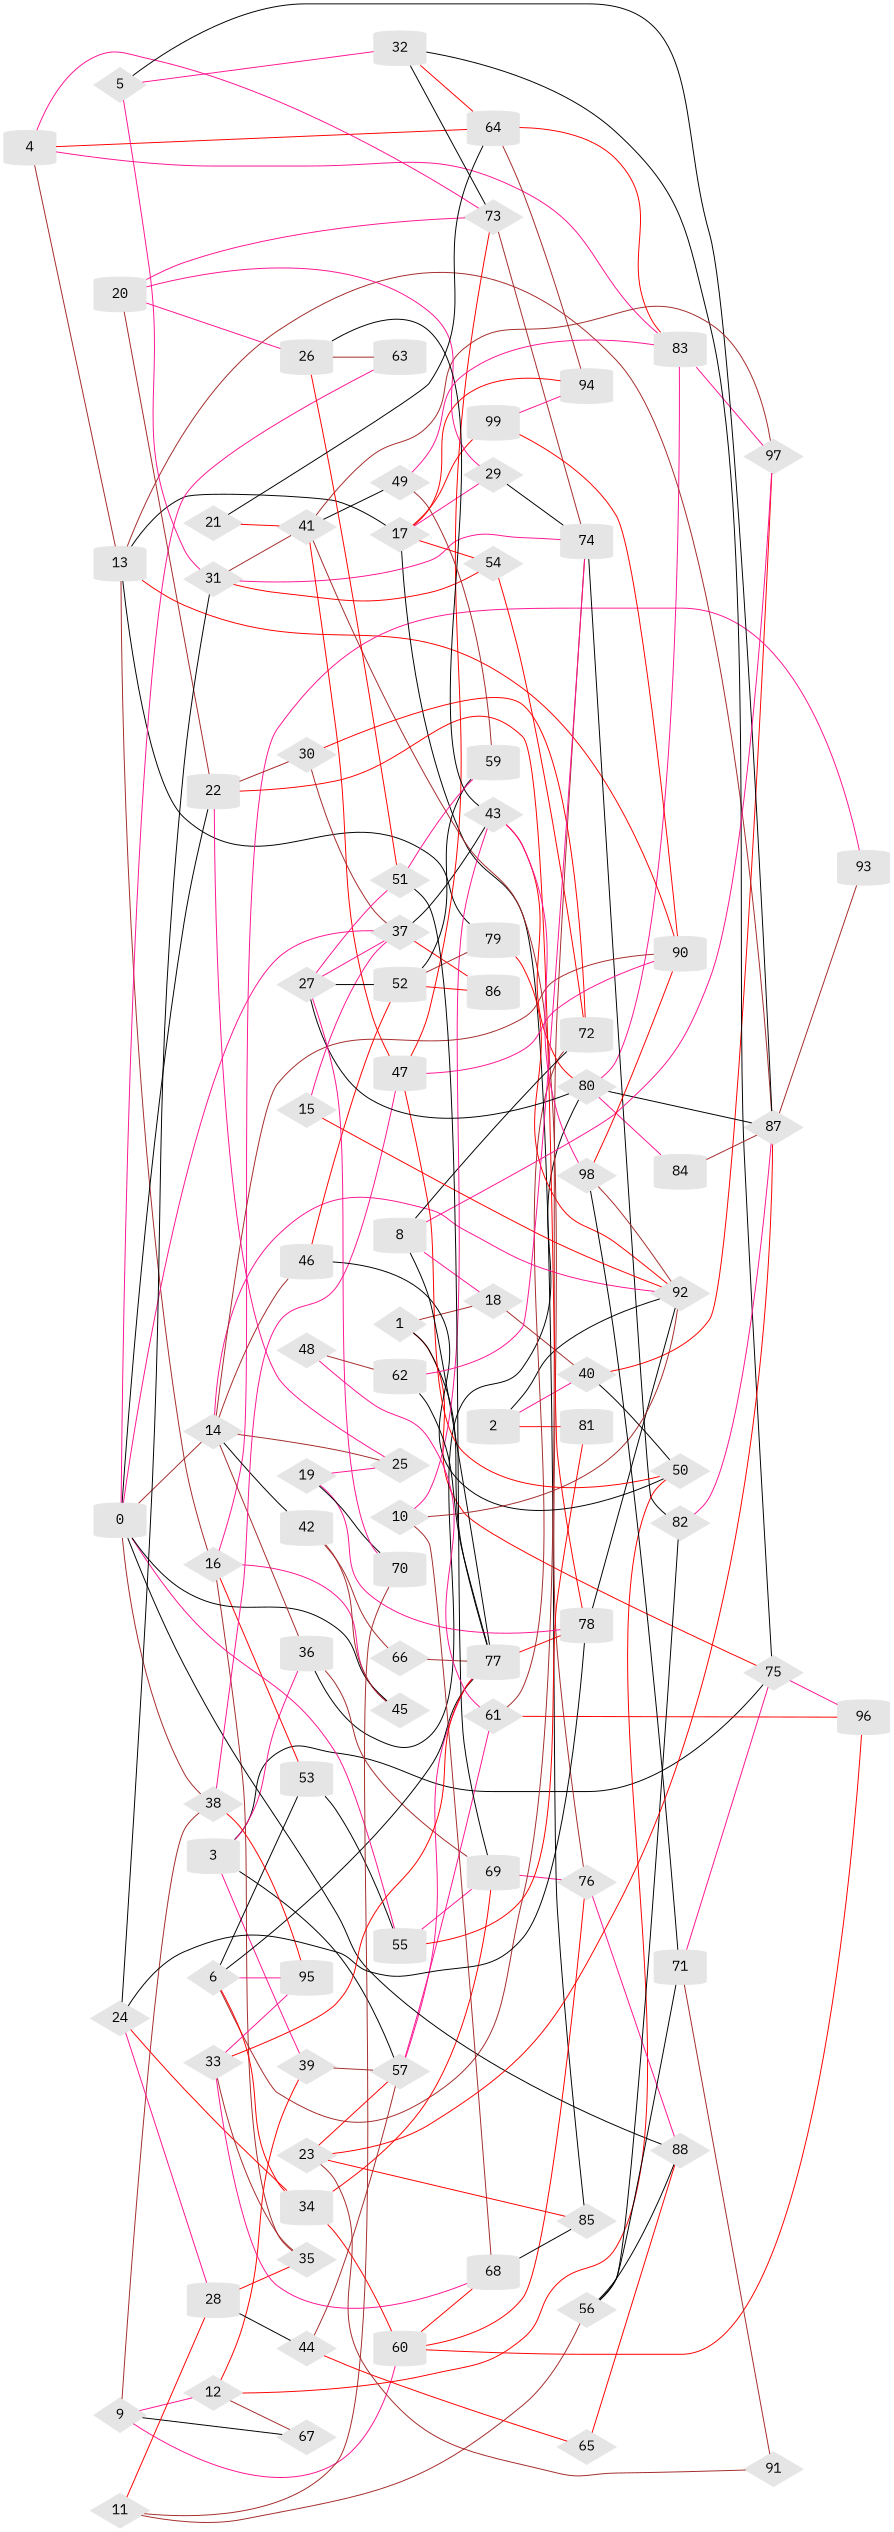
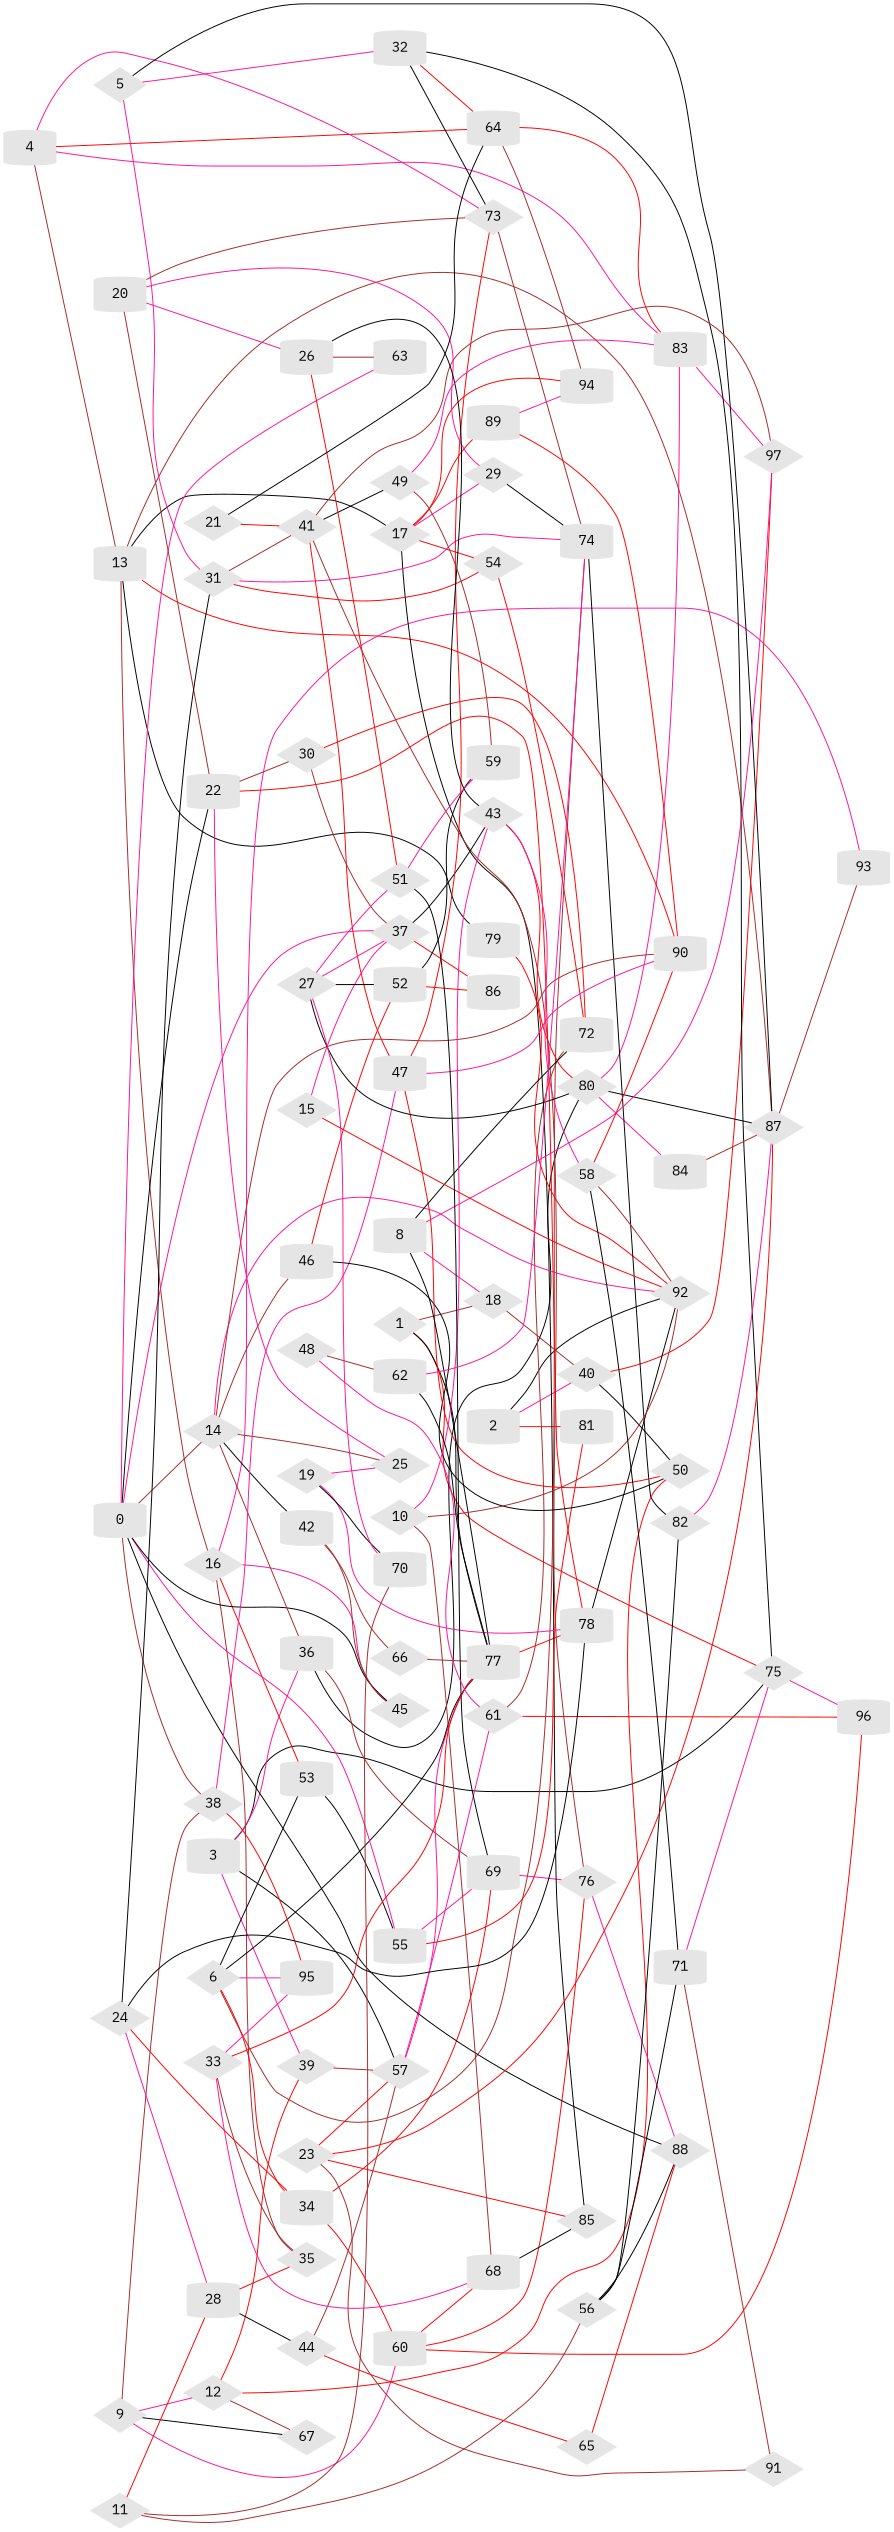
edge "73" -- "20": color deeppink -> brown
node "99": label "99" -> "89"
edge "79" -- "52": removed
node "98": label "98" -> "58"
